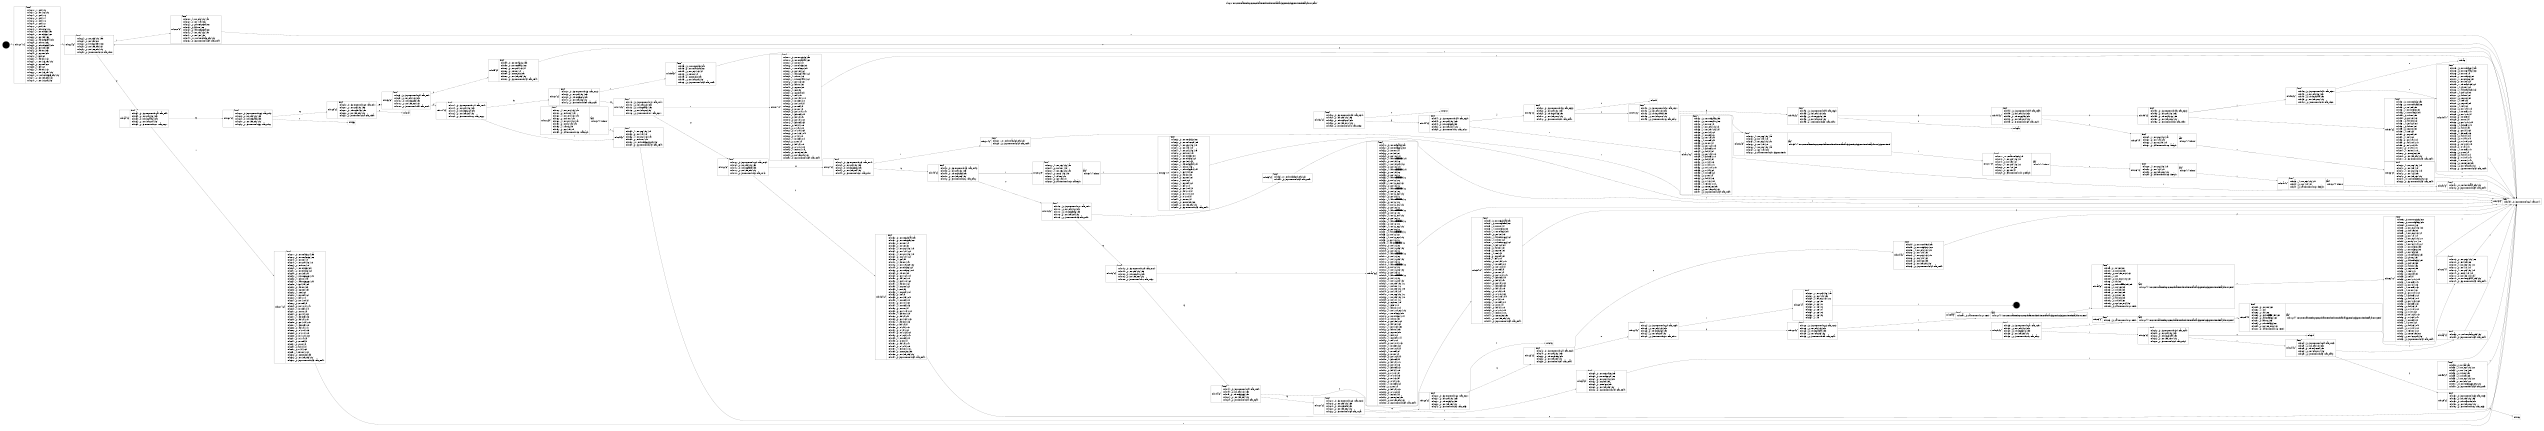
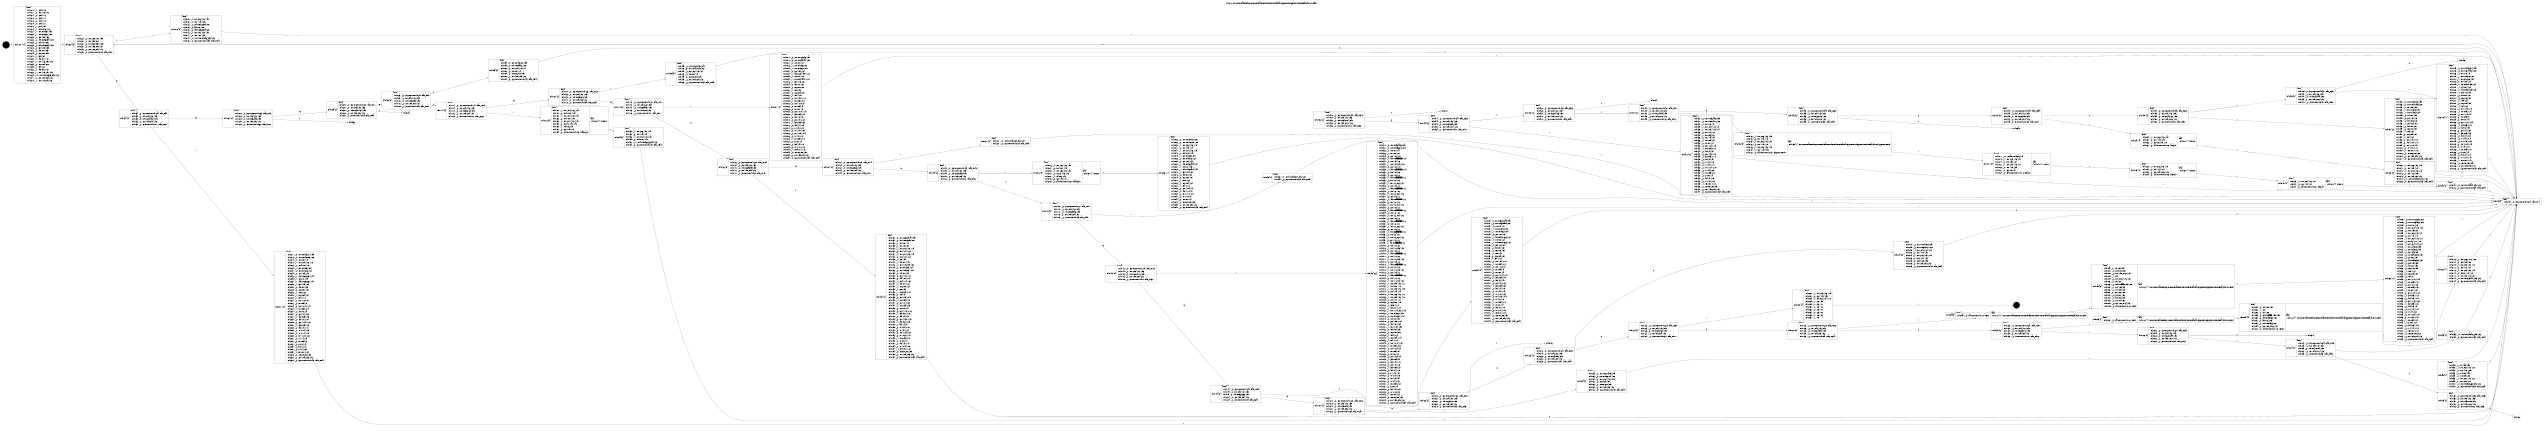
edge "0x401714 [28]" -> "0x401c9f [32]": now "0x401714 [28]" -> "0x401c78 [39]"
